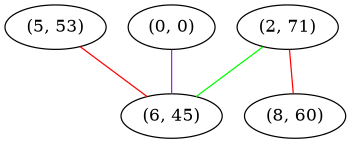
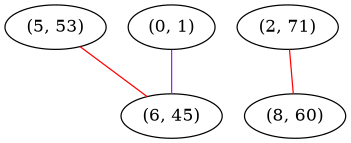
node "(0, 0)": label "(0, 0)" -> "(0, 1)"
edge "(2, 71)" -- "(6, 45)": removed
